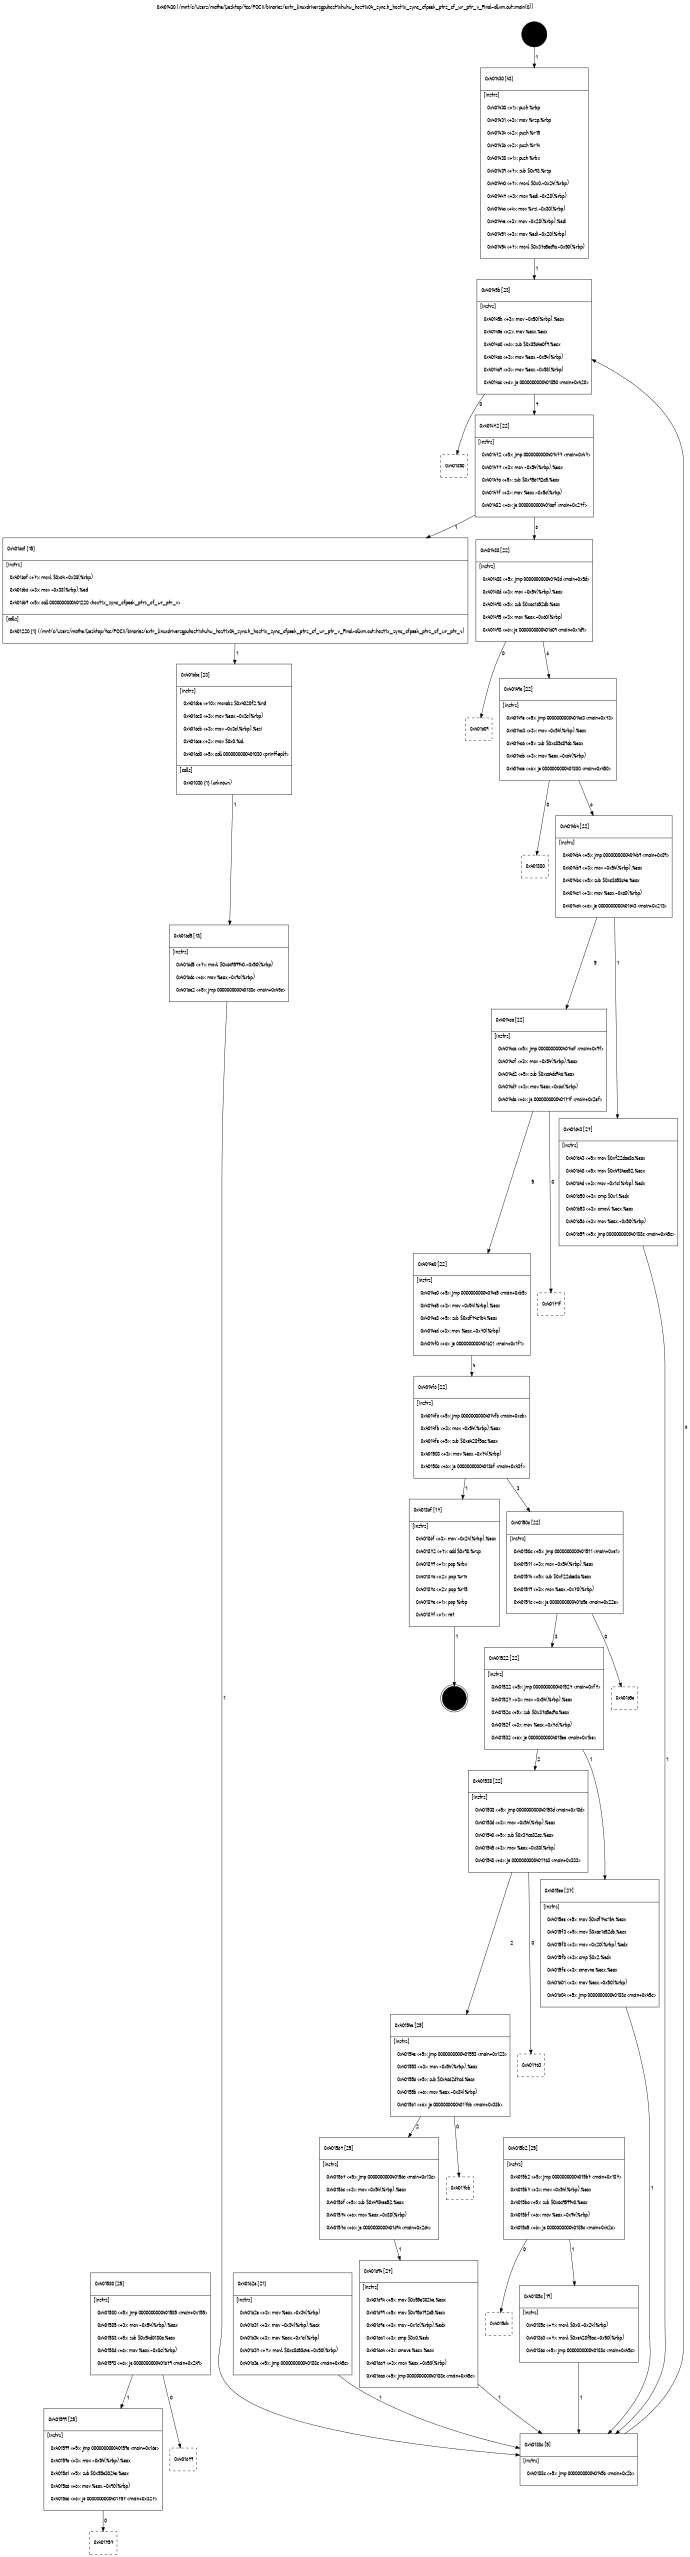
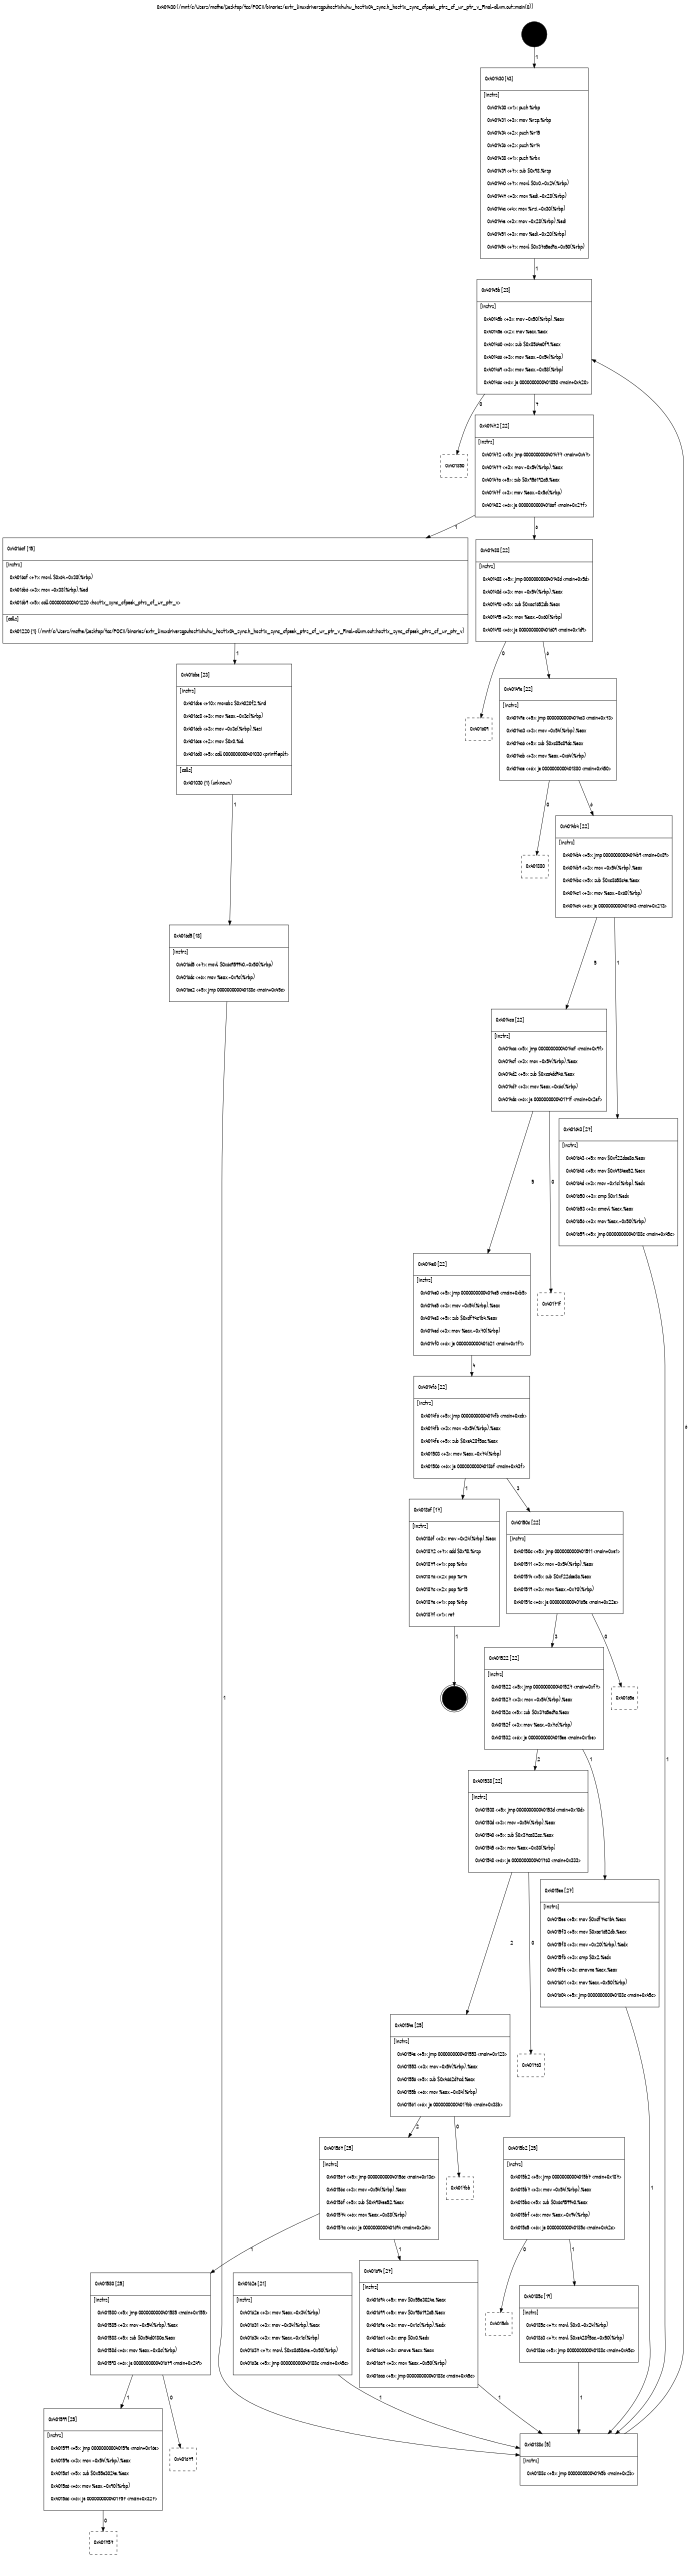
edge "0x401567 [25]" -> "0x401580 [25]": added, label "1"
